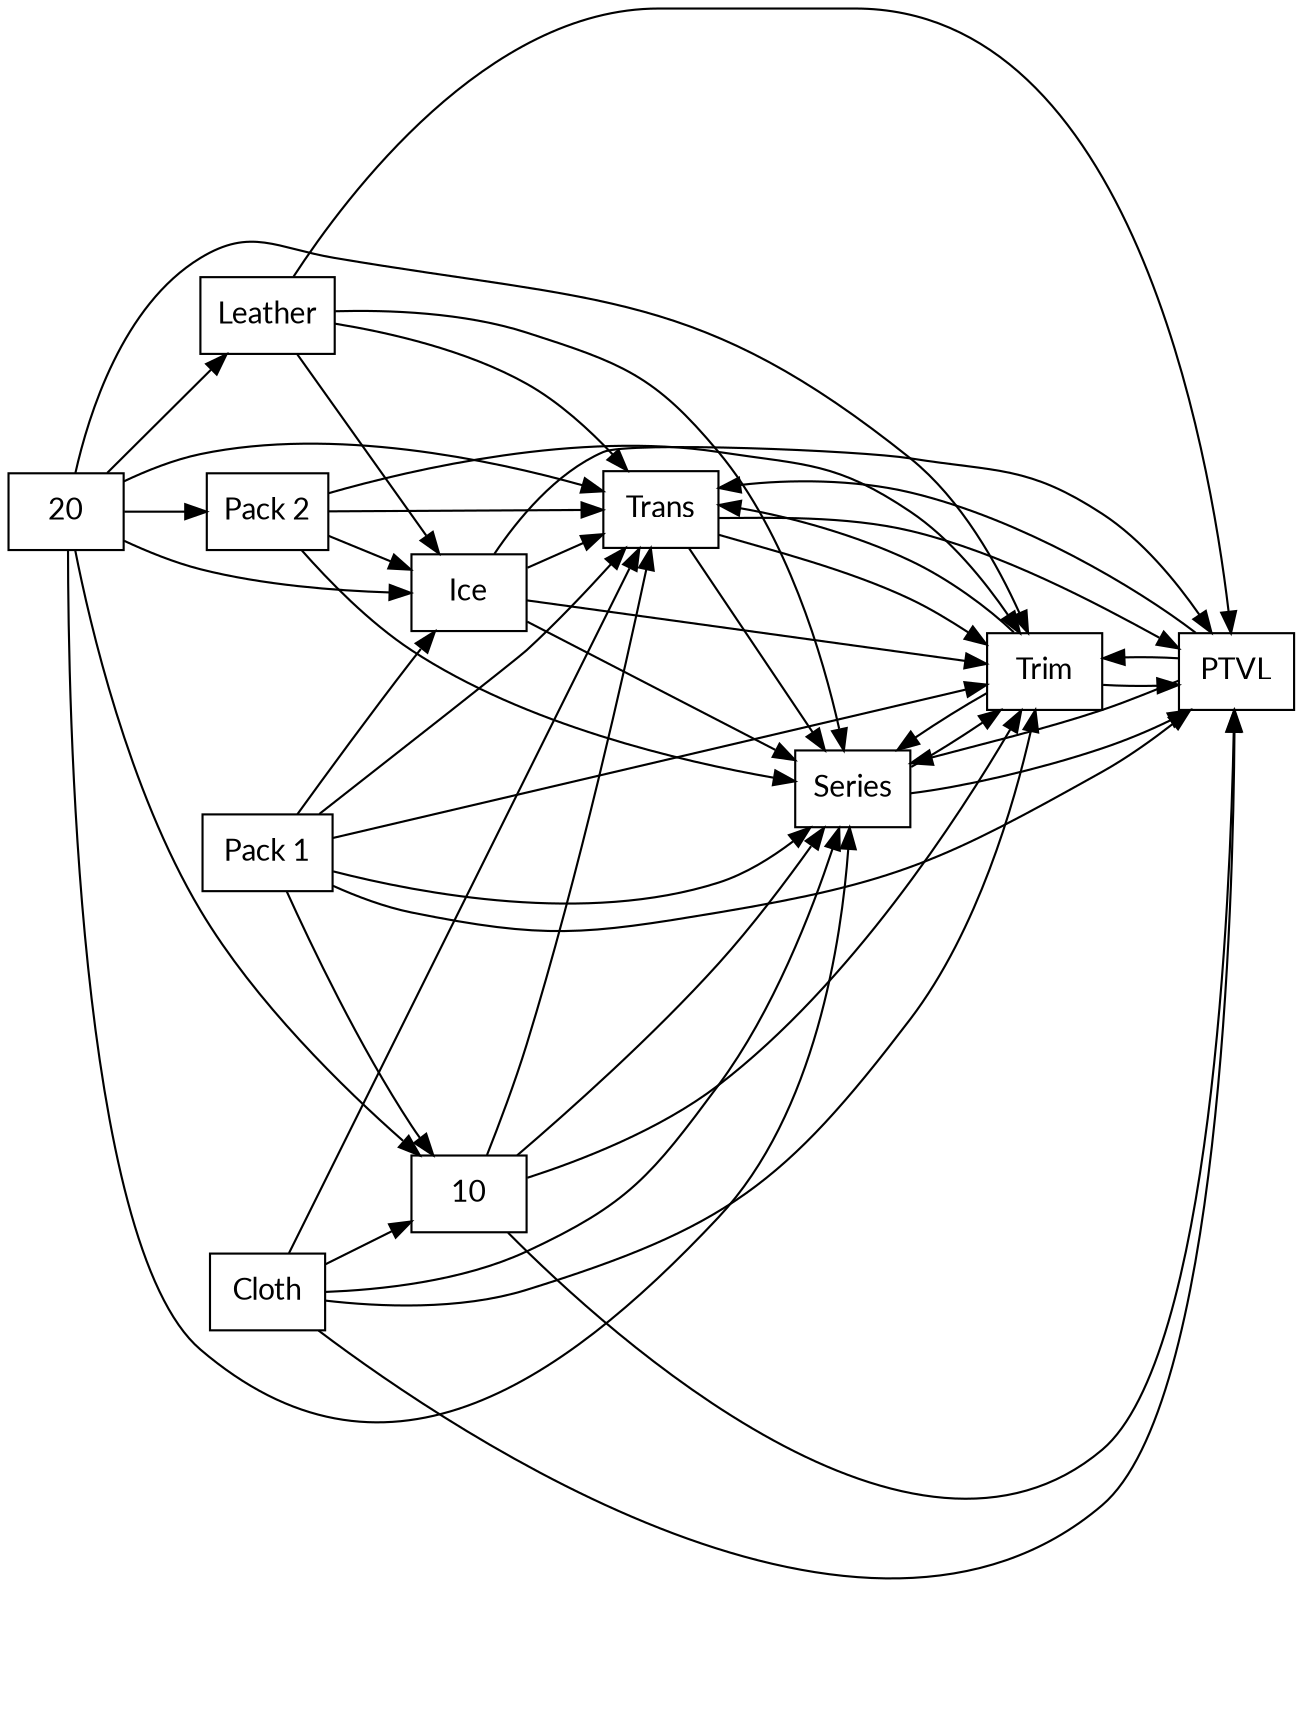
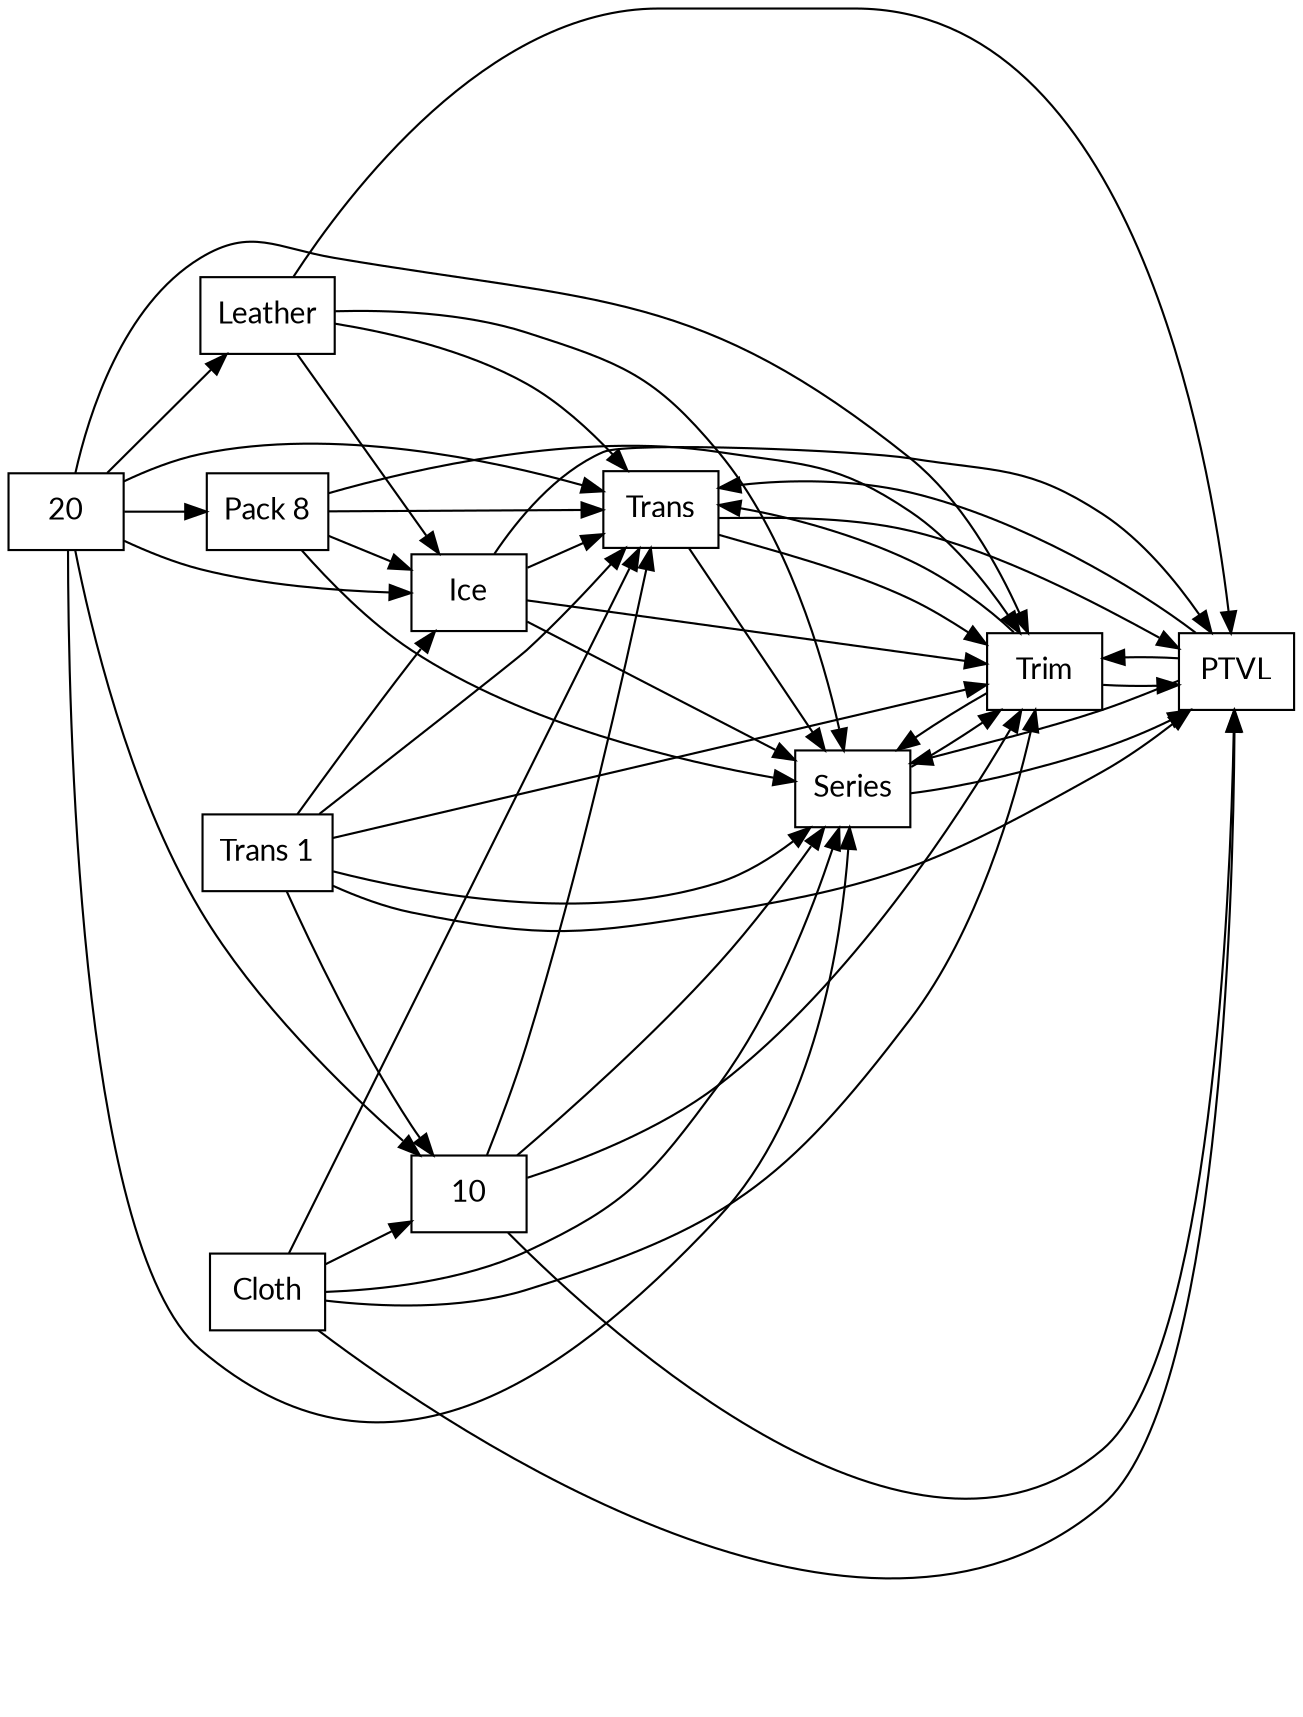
node "Pack 2": label "Pack 2" -> "Pack 8"
node "Pack 1": label "Pack 1" -> "Trans 1"
